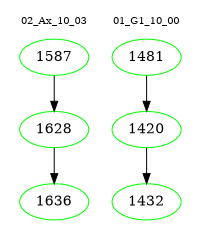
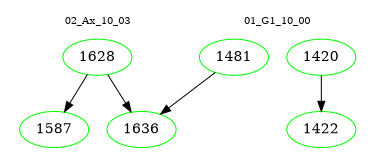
edge "1587" -> "1628": reversed
edge "1481" -> "1420": now "1481" -> "1636"
node "1432": label "1432" -> "1422"
